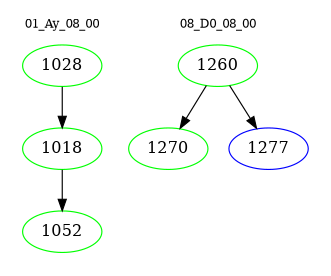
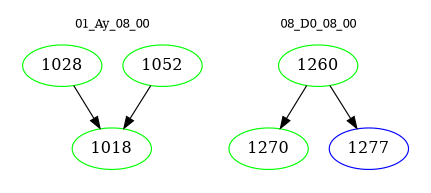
edge "1018" -> "1052": reversed
